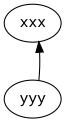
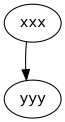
edge "yyy" -> "xxx": reversed
